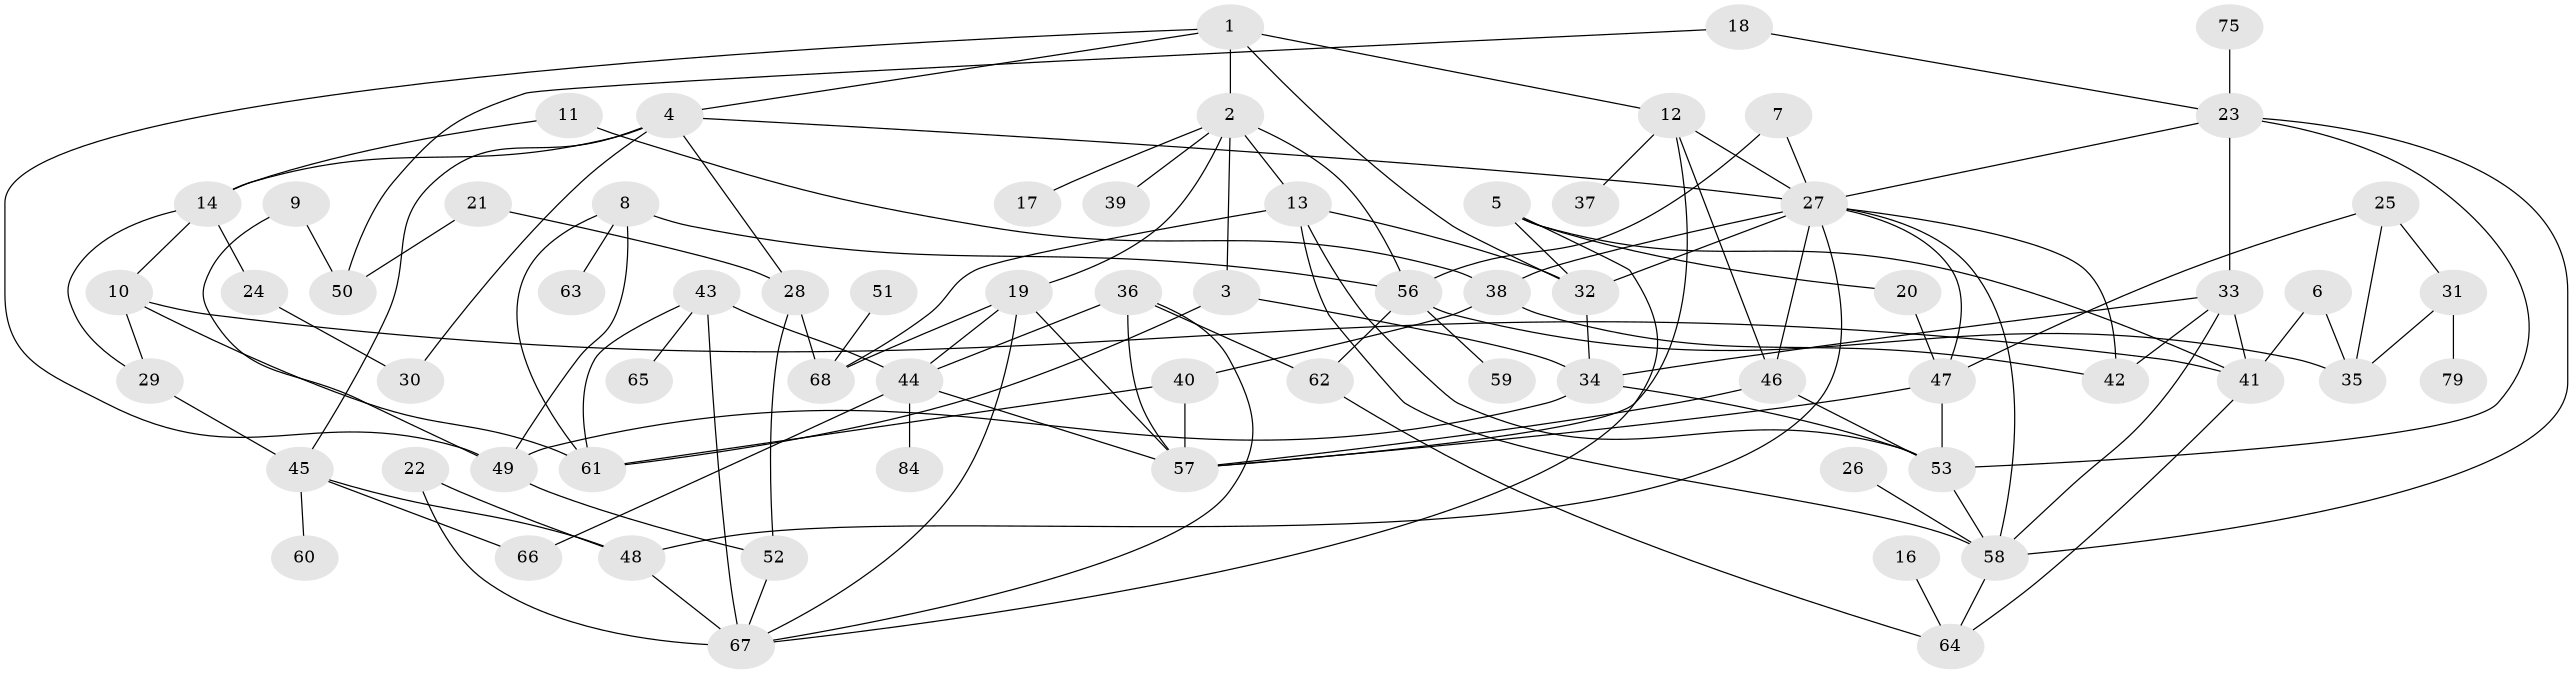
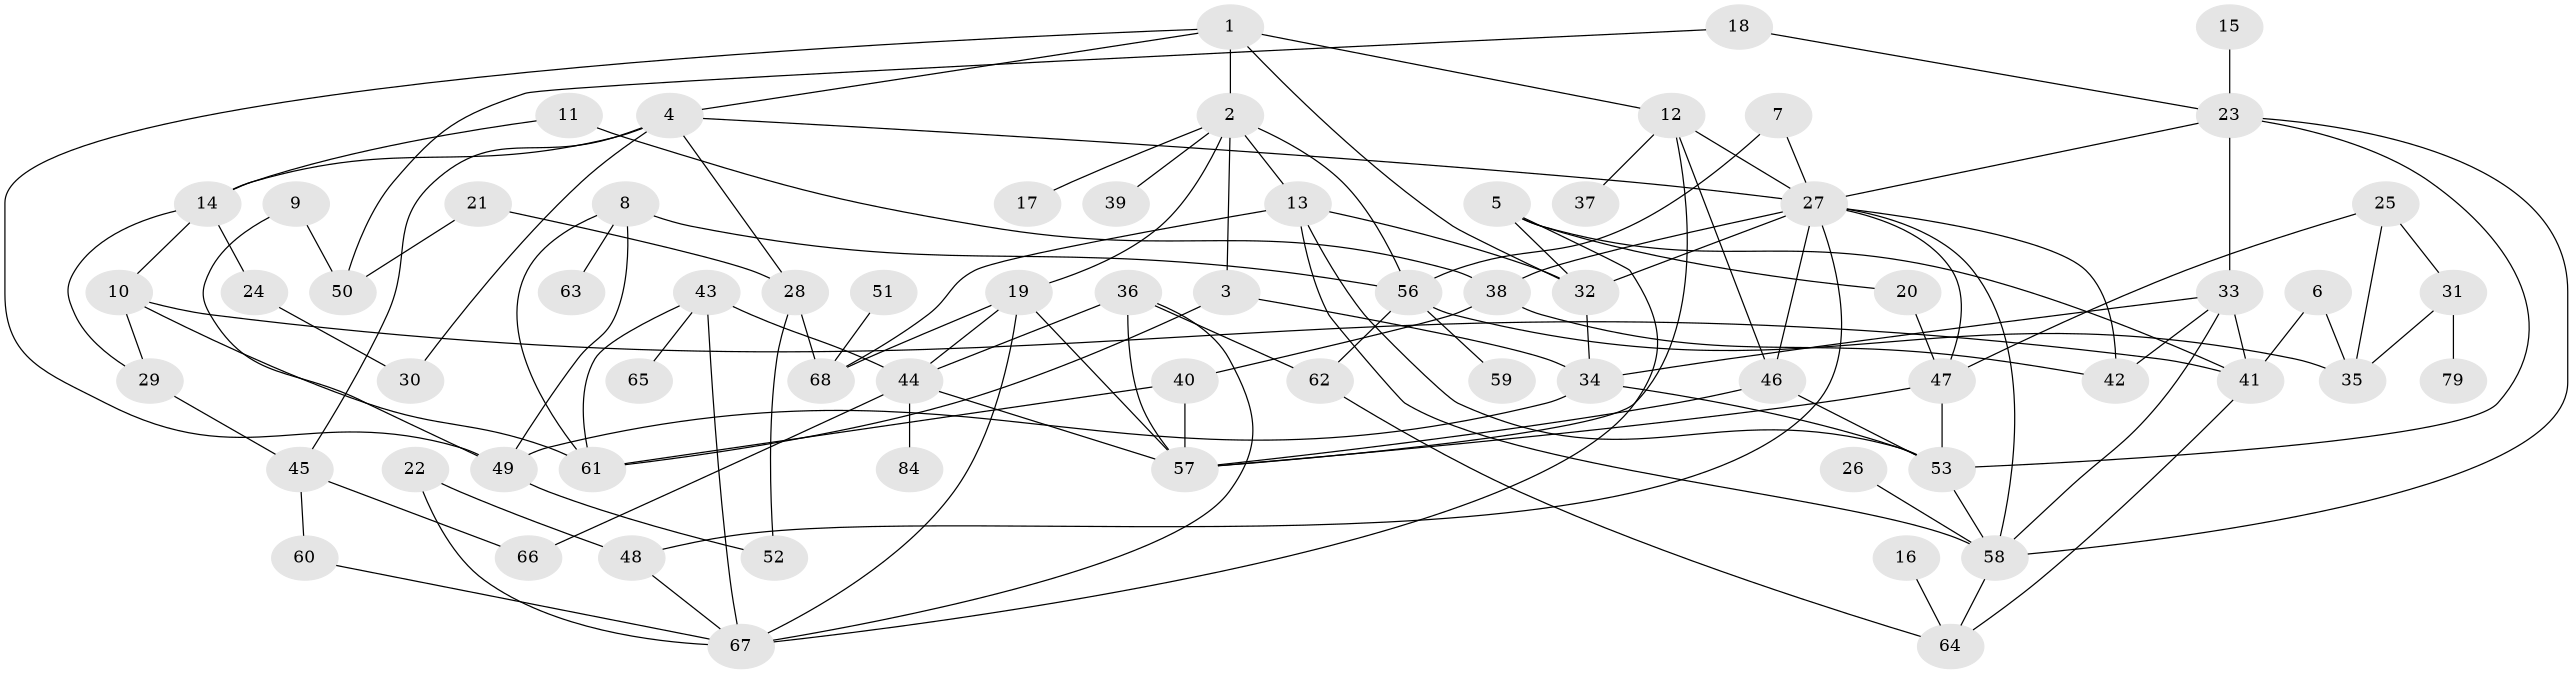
node "75": label "75" -> "15"
edge "45" -- "48": removed
edge "52" -- "67": now "60" -- "67"
